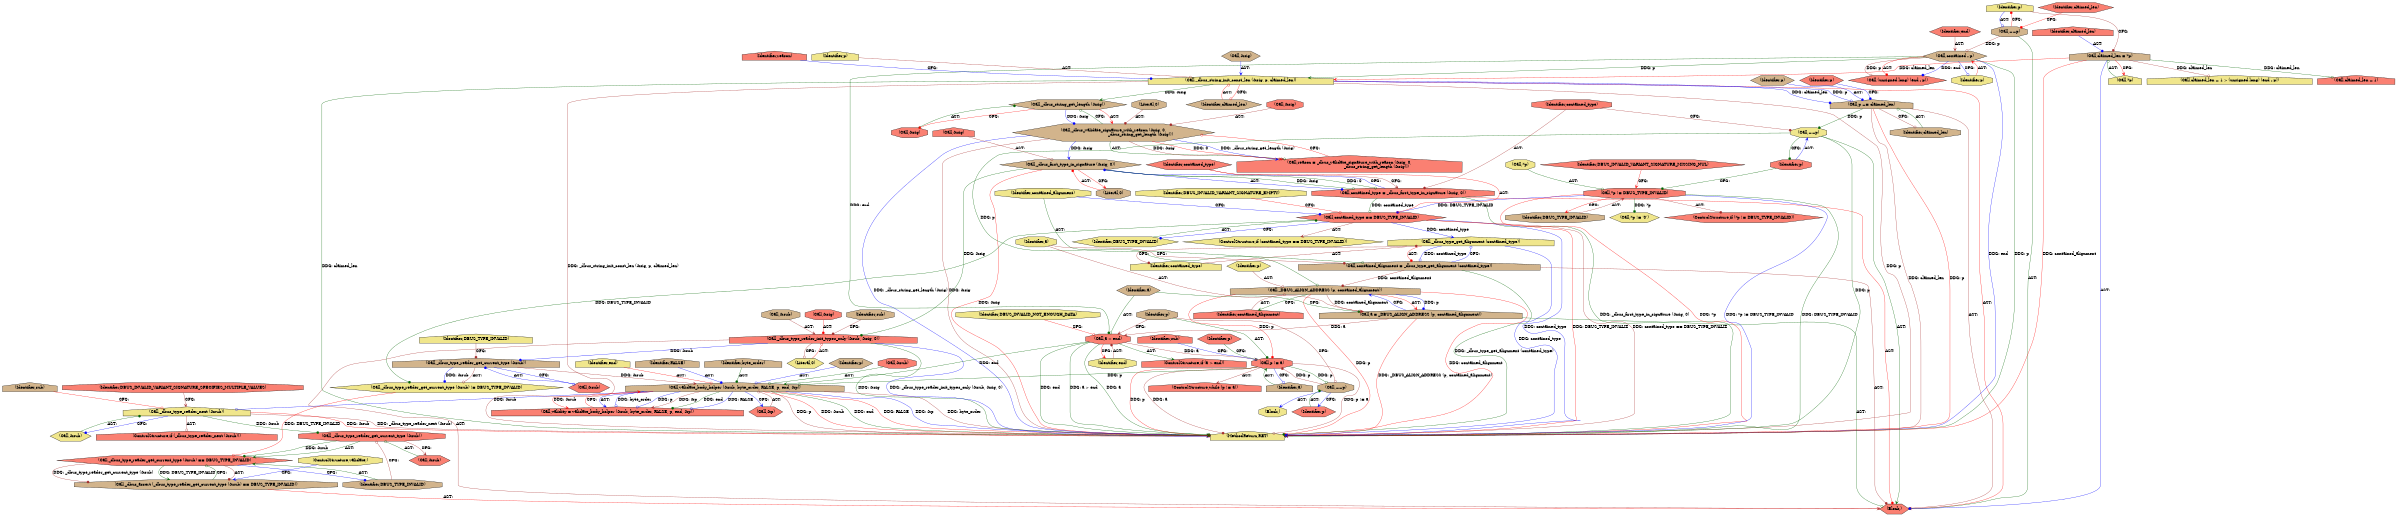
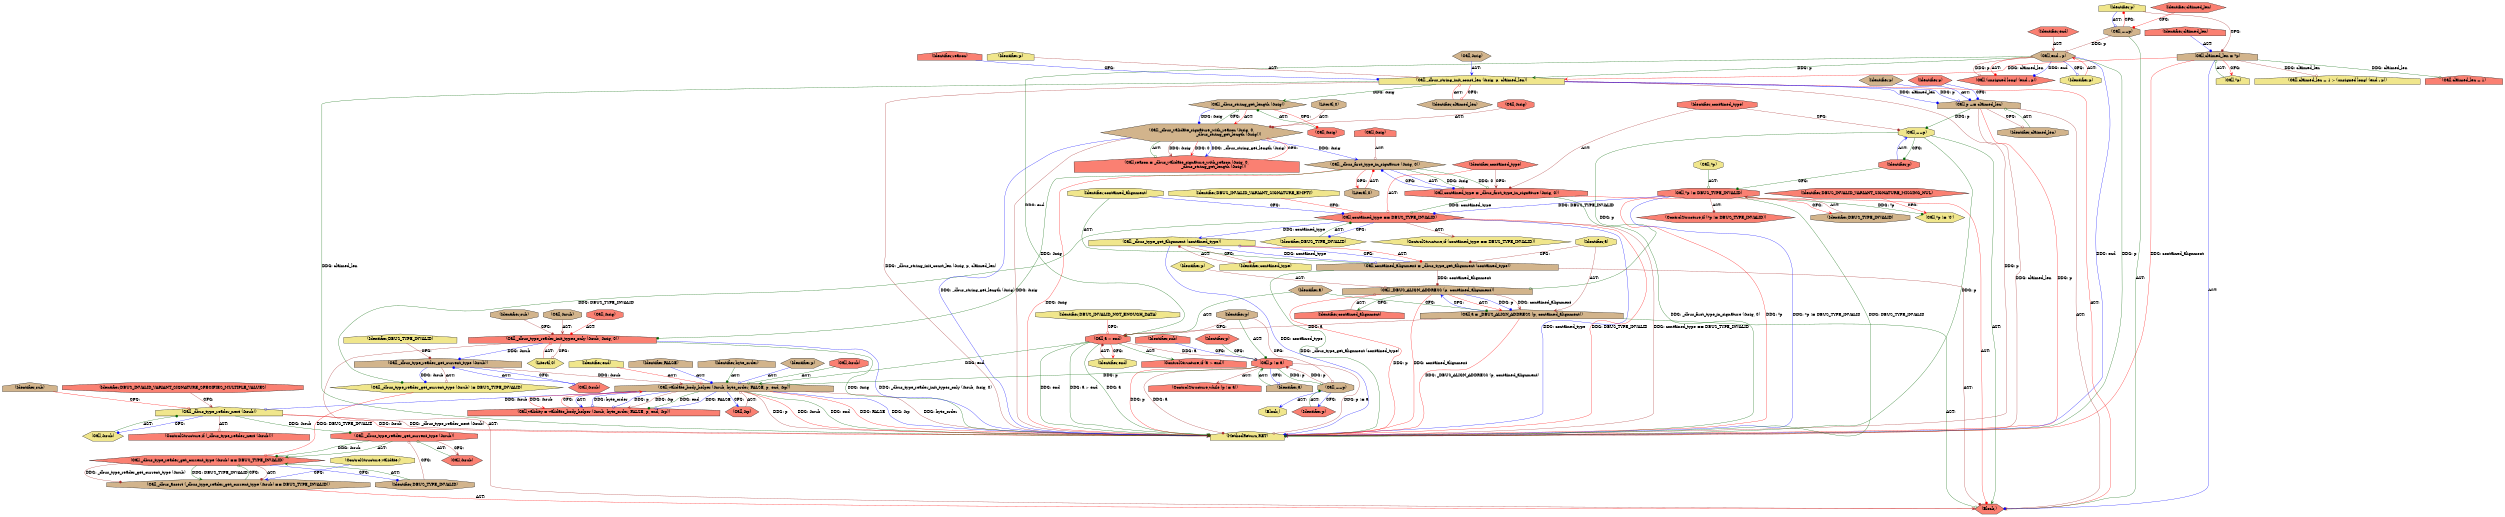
node "(Call,contained - p)": label "(Call,contained - p)" -> "(Call,end - p)"
edge "(Identifier,DBUS_INVALID_VARIANT_SIGNATURE_MISSING_NUL)" -> "(Call,*p != DBUS_TYPE_INVALID)": now "(Identifier,DBUS_INVALID_VARIANT_SIGNATURE_MISSING_NUL)" -> "(Call,*p != '0')"
edge "(Call,_DBUS_ALIGN_ADDRESS (p, contained_alignment))" -> "(Call,p != a)": removed, label "DDG: p"
